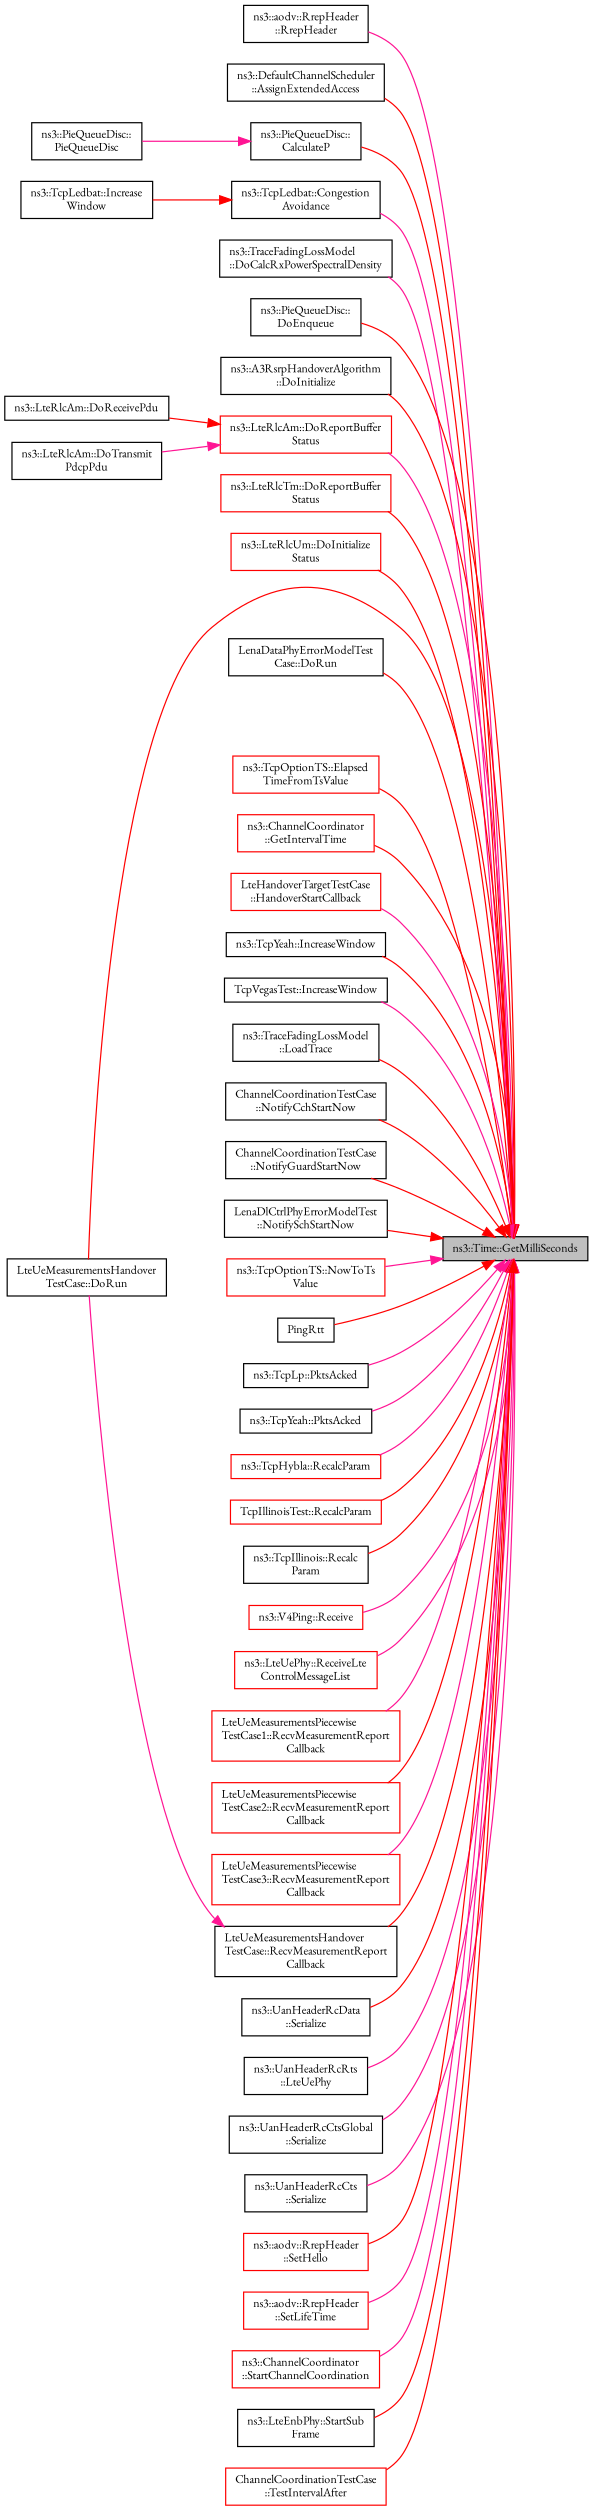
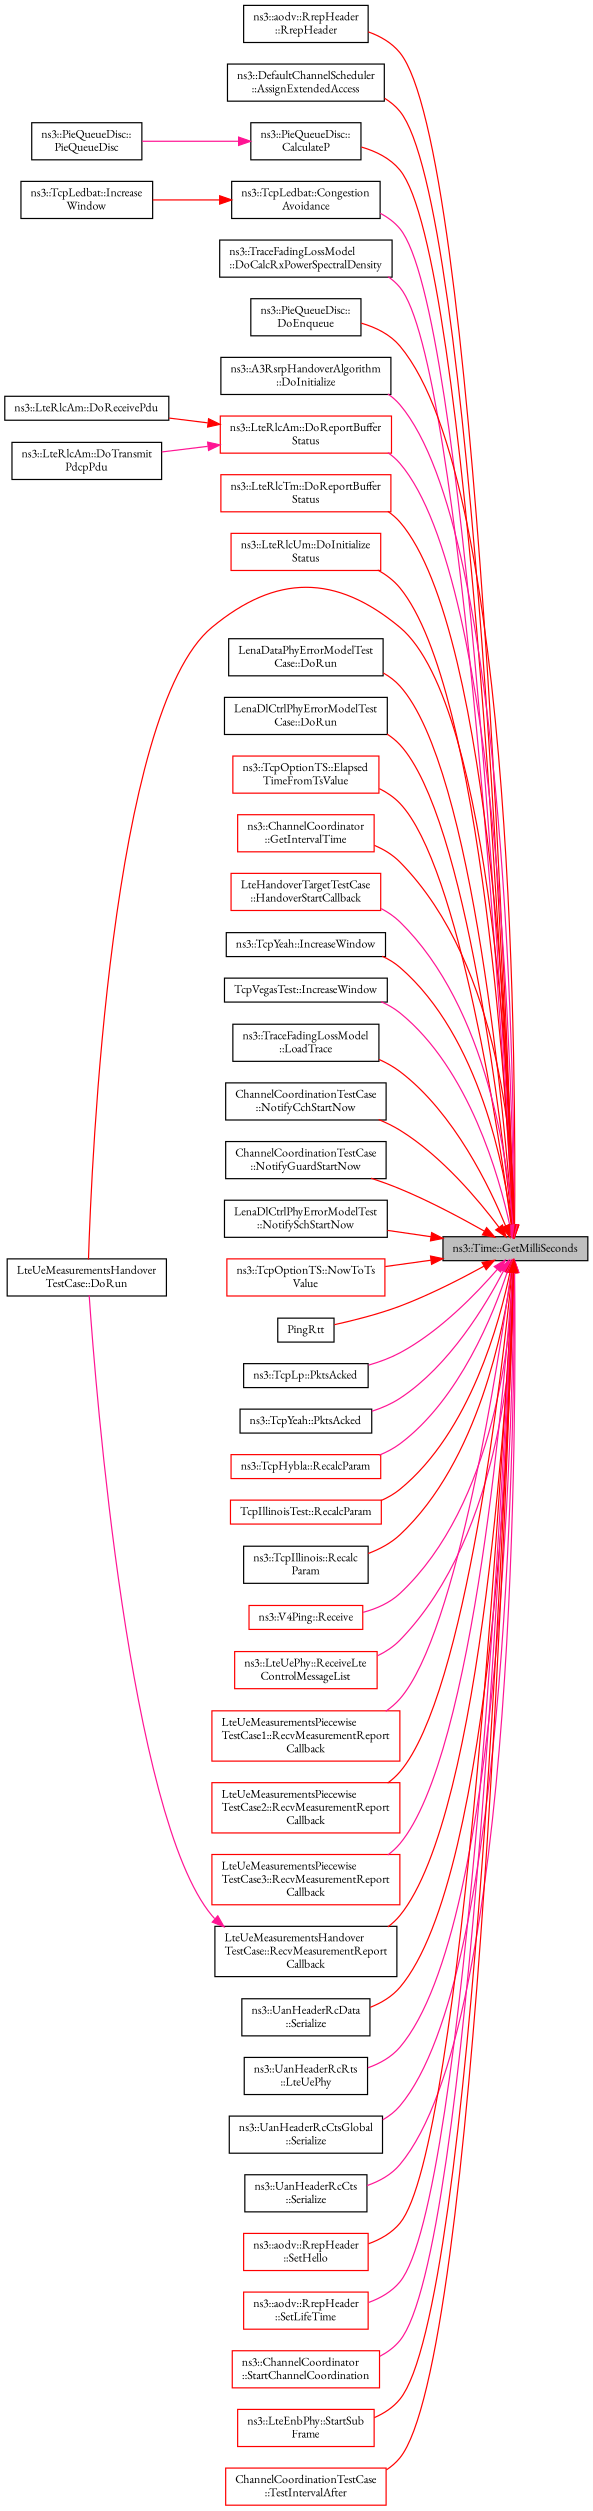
edge "ns3::aodv::RrepHeader ::RrepHeader" -> "ns3::Time::GetMilliSeconds": color deeppink -> red
node "LenaDlCtrlPhyErrorModelTest Case::DoRun": added
edge "ns3::A3RsrpHandoverAlgorithm ::DoInitialize" -> "ns3::Time::GetMilliSeconds": color red -> deeppink
edge "ns3::TcpOptionTS::NowToTs Value" -> "ns3::Time::GetMilliSeconds": color deeppink -> red
node "ns3::LteEnbPhy::StartSub Frame": color black -> red
